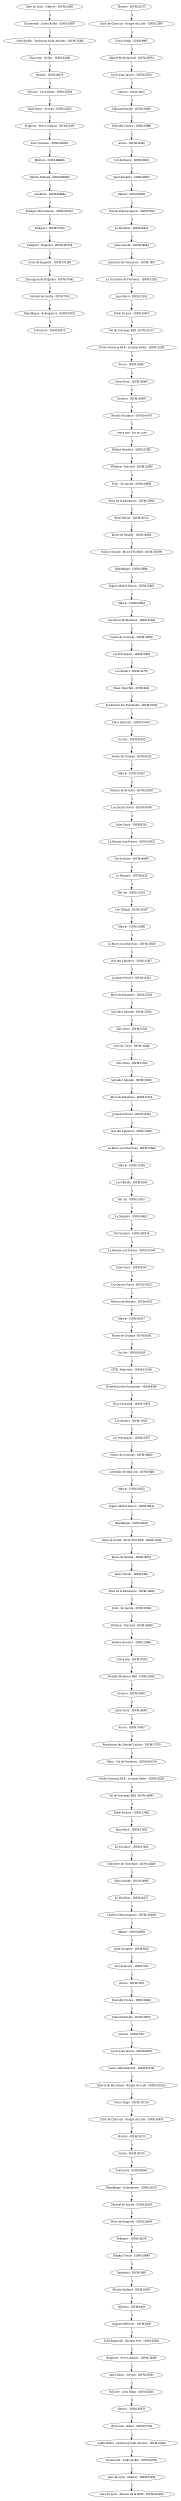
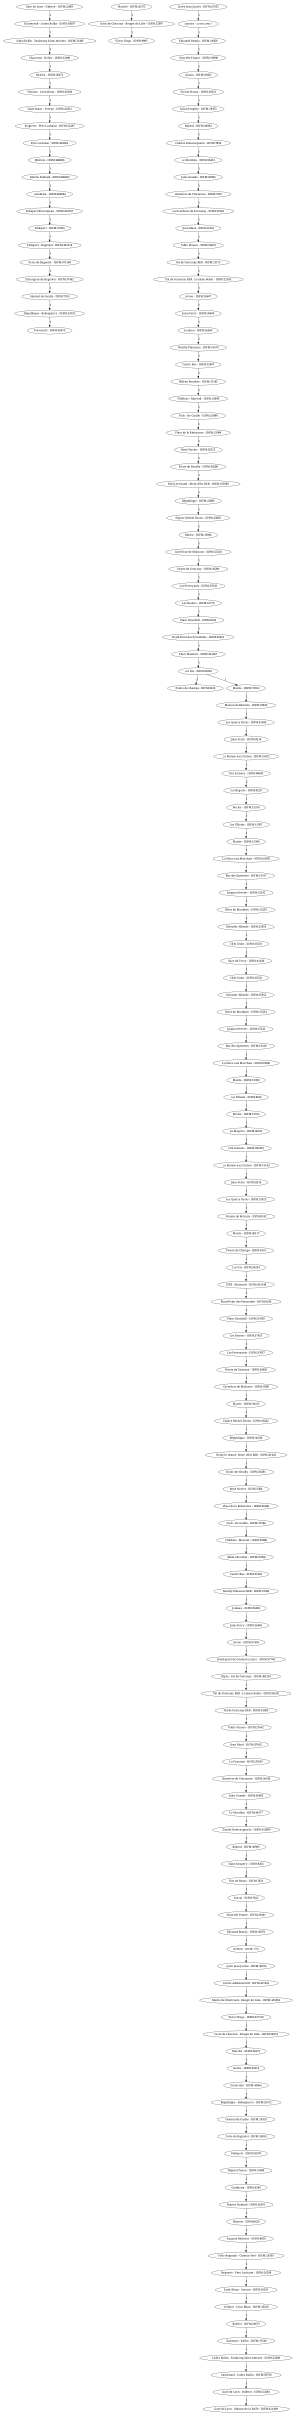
node "Mairie de Montreuil - IDFM:35874": removed
edge "Pointe de Champs - IDFM:8226" -> "Mairie - IDFM:37652": now "Les Iris - IDFM:36282" -> "Mairie - IDFM:37652"
